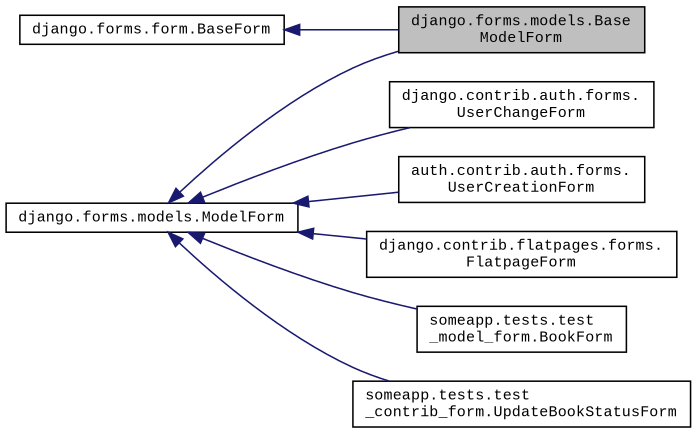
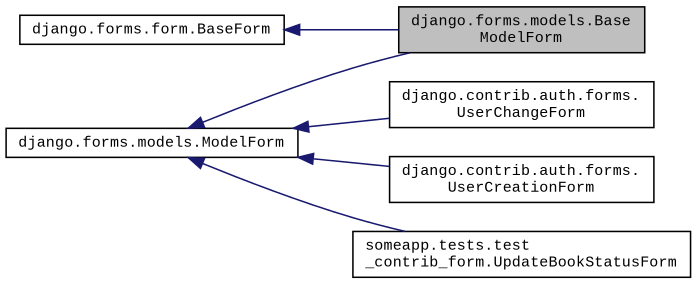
node "auth.contrib.auth.forms. UserCreationForm": label "auth.contrib.auth.forms. UserCreationForm" -> "django.contrib.auth.forms. UserCreationForm"
node "django.contrib.flatpages.forms. FlatpageForm": removed
node "someapp.tests.test _model_form.BookForm": removed
